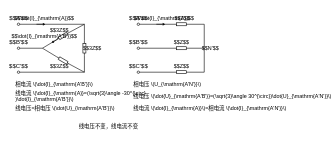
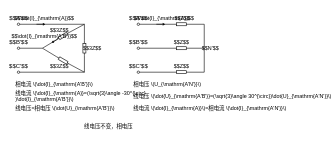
node "线电压不变，线电流不变": label "线电压不变，线电流不变" -> "线电压不变，相电压"
